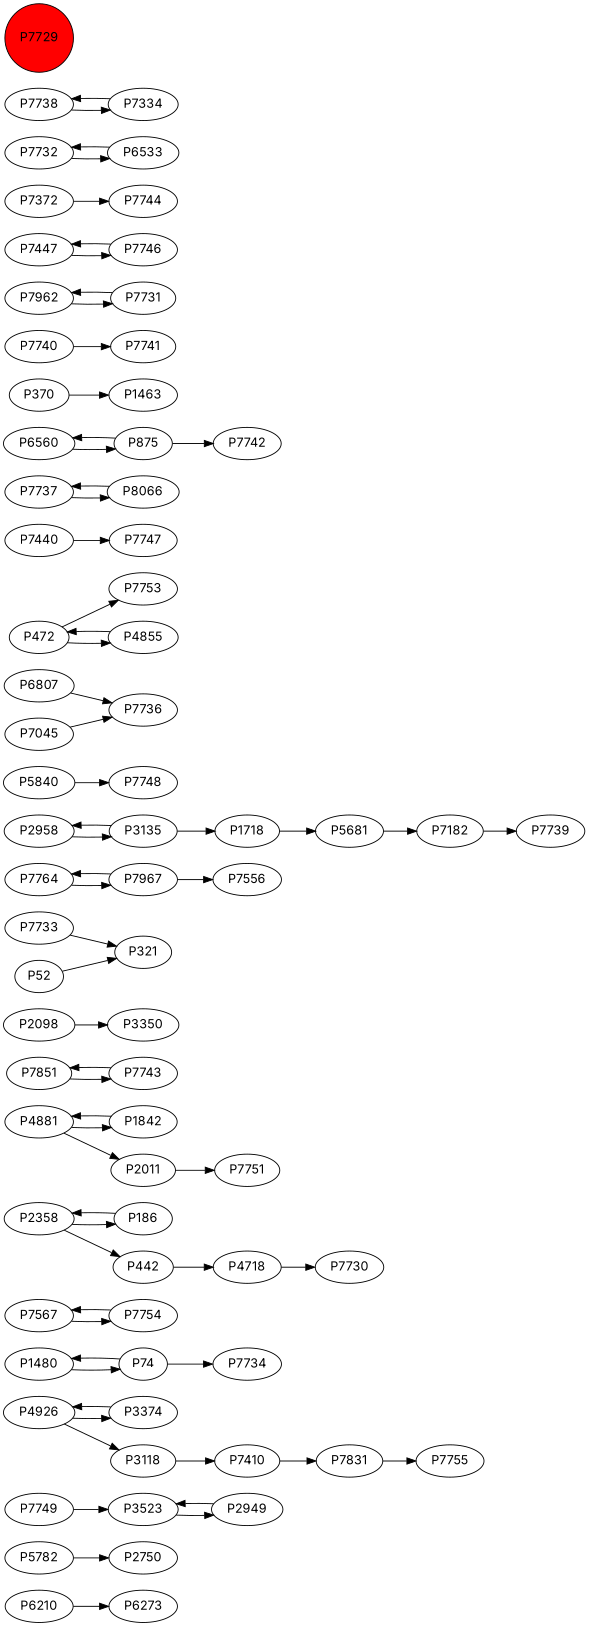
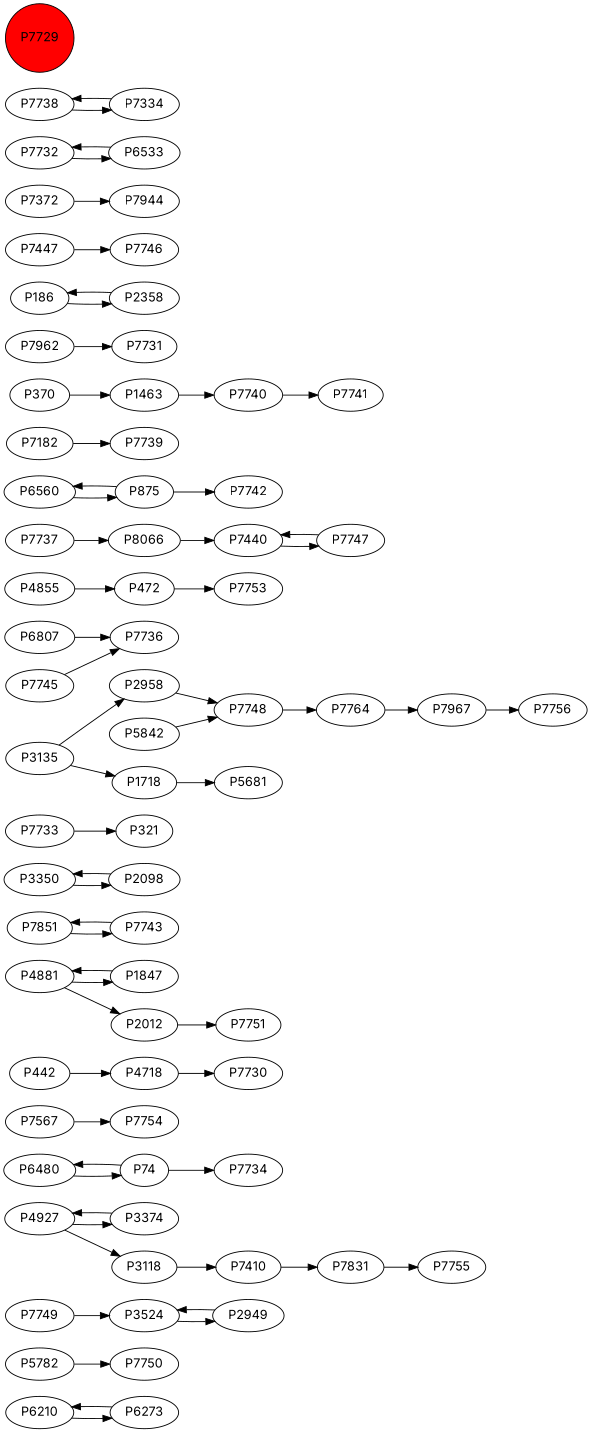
node "P7744": label "P7744" -> "P7944"
edge "P7746" -> "P7447": removed
edge "P7731" -> "P7962": removed
edge "P1463" -> "P7740": added
edge "P8066" -> "P7737": now "P8066" -> "P7440"
edge "P7747" -> "P7440": added
edge "P472" -> "P4855": removed
node "P7045": label "P7045" -> "P7745"
node "P5840": label "P5840" -> "P5842"
edge "P5681" -> "P7182": removed
edge "P2958" -> "P3135": now "P2958" -> "P7748"
edge "P7967" -> "P7764": now "P7748" -> "P7764"
node "P7556": label "P7556" -> "P7756"
edge "P3350" -> "P2098": added
node "P52": removed
node "P1842": label "P1842" -> "P1847"
node "P2011": label "P2011" -> "P2012"
edge "P2358" -> "P442": removed
edge "P7754" -> "P7567": removed
node "P1480": label "P1480" -> "P6480"
edge "P6273" -> "P6210": added
node "P4926": label "P4926" -> "P4927"
node "P3523": label "P3523" -> "P3524"
node "P2750": label "P2750" -> "P7750"
